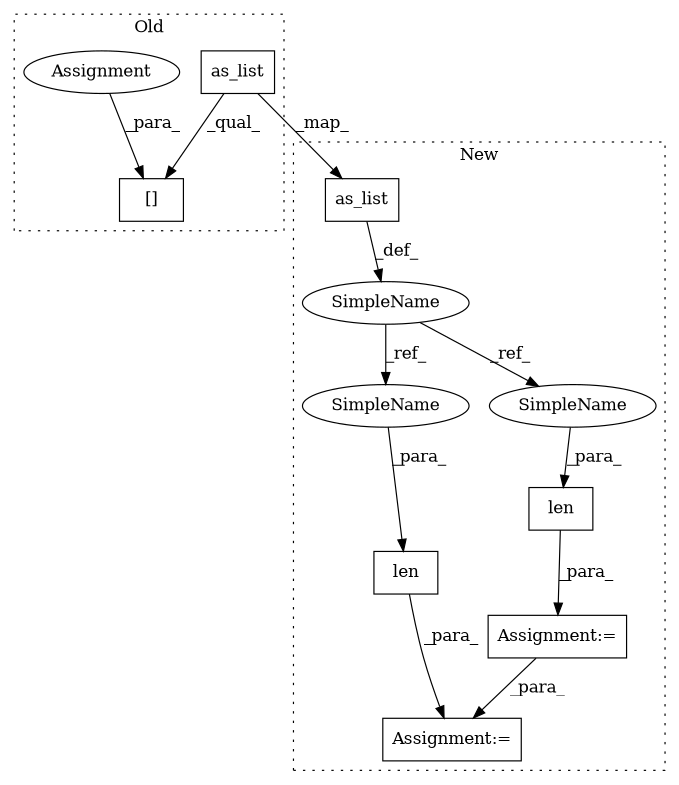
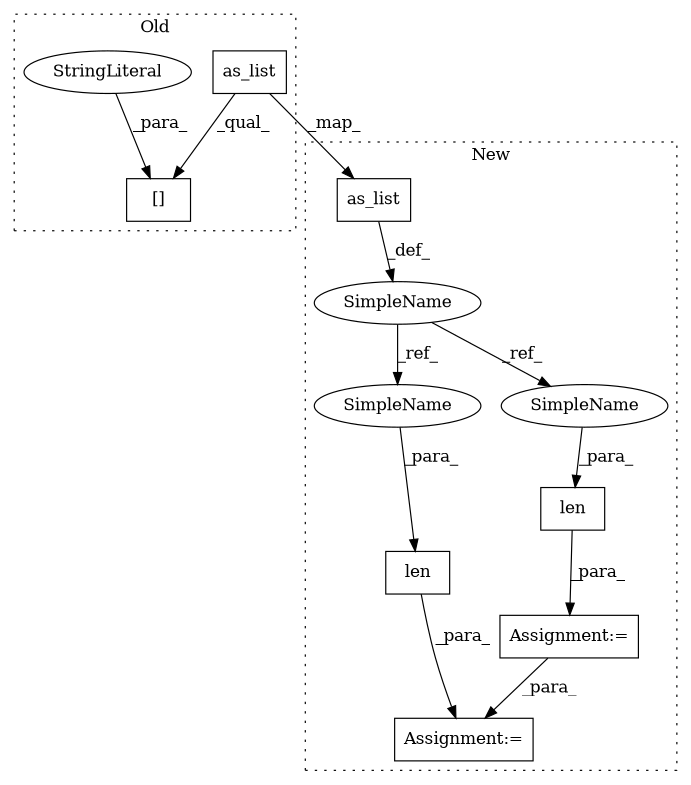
node "Assignment": label "Assignment" -> "StringLiteral"
